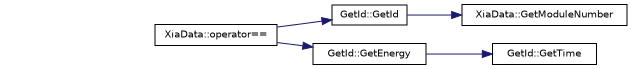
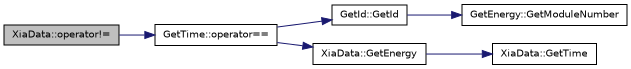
node "XiaData::GetModuleNumber": label "XiaData::GetModuleNumber" -> "GetEnergy::GetModuleNumber"
node "XiaData::operator!=": added
node "XiaData::operator==": label "XiaData::operator==" -> "GetTime::operator=="
node "GetId::GetEnergy": label "GetId::GetEnergy" -> "XiaData::GetEnergy"
node "GetId::GetTime": label "GetId::GetTime" -> "XiaData::GetTime"
